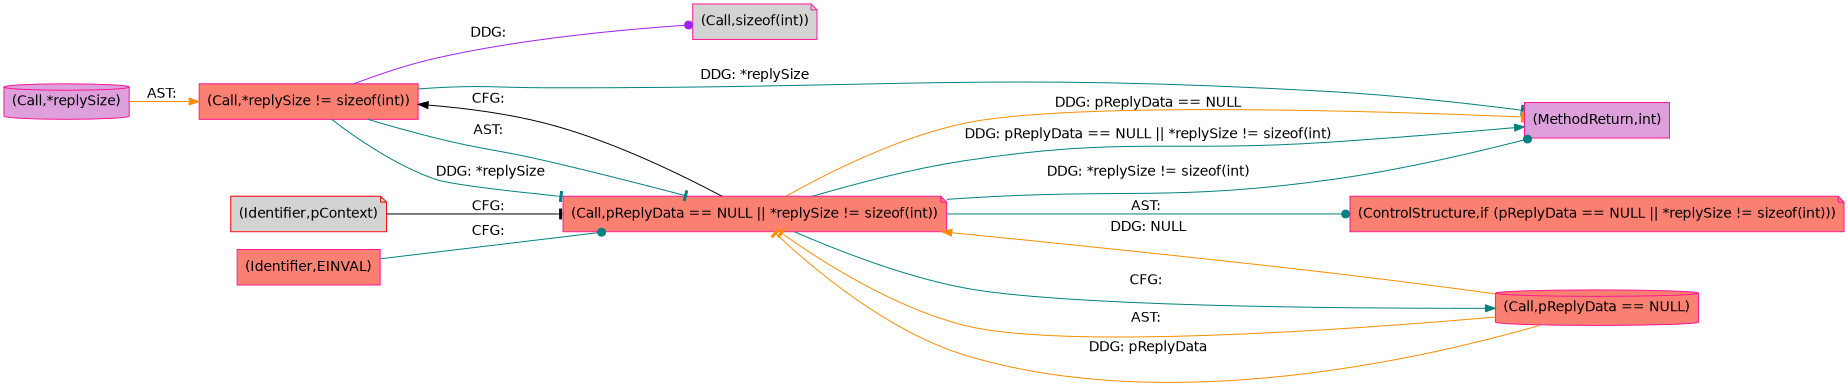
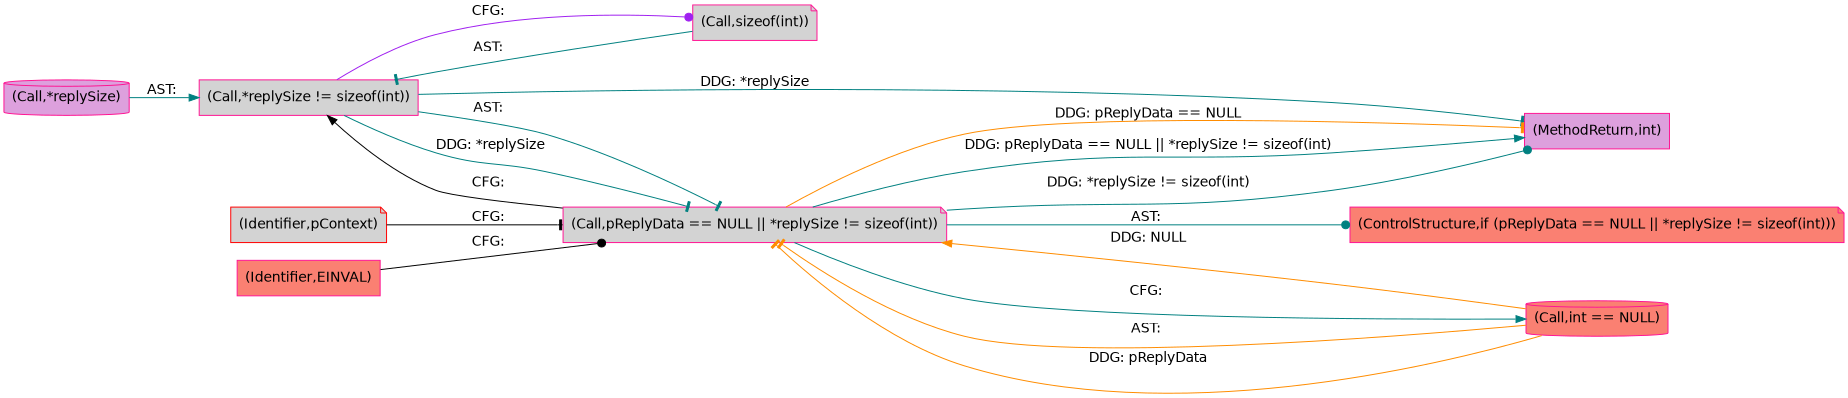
edge "(Call,*replySize != sizeof(int))" -> "(Call,sizeof(int))": label "DDG: " -> "CFG: "
edge "(Call,sizeof(int))" -> "(Call,*replySize != sizeof(int))": added, label "AST:"
edge "(Call,*replySize)" -> "(Call,*replySize != sizeof(int))": color darkorange -> teal
node "(Call,*replySize != sizeof(int))": fillcolor salmon -> lightgrey
node "(Call,pReplyData == NULL || *replySize != sizeof(int))": fillcolor salmon -> lightgrey
edge "(Identifier,EINVAL)" -> "(Call,pReplyData == NULL || *replySize != sizeof(int))": color teal -> black
node "(Call,pReplyData == NULL)": label "(Call,pReplyData == NULL)" -> "(Call,int == NULL)"
